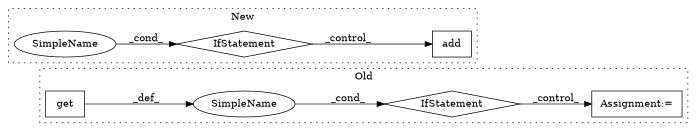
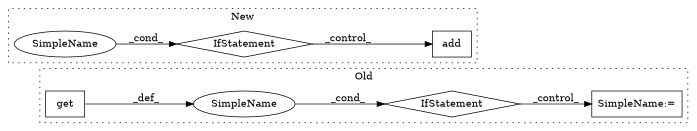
node "Assignment:=": label "Assignment:=" -> "SimpleName:="
